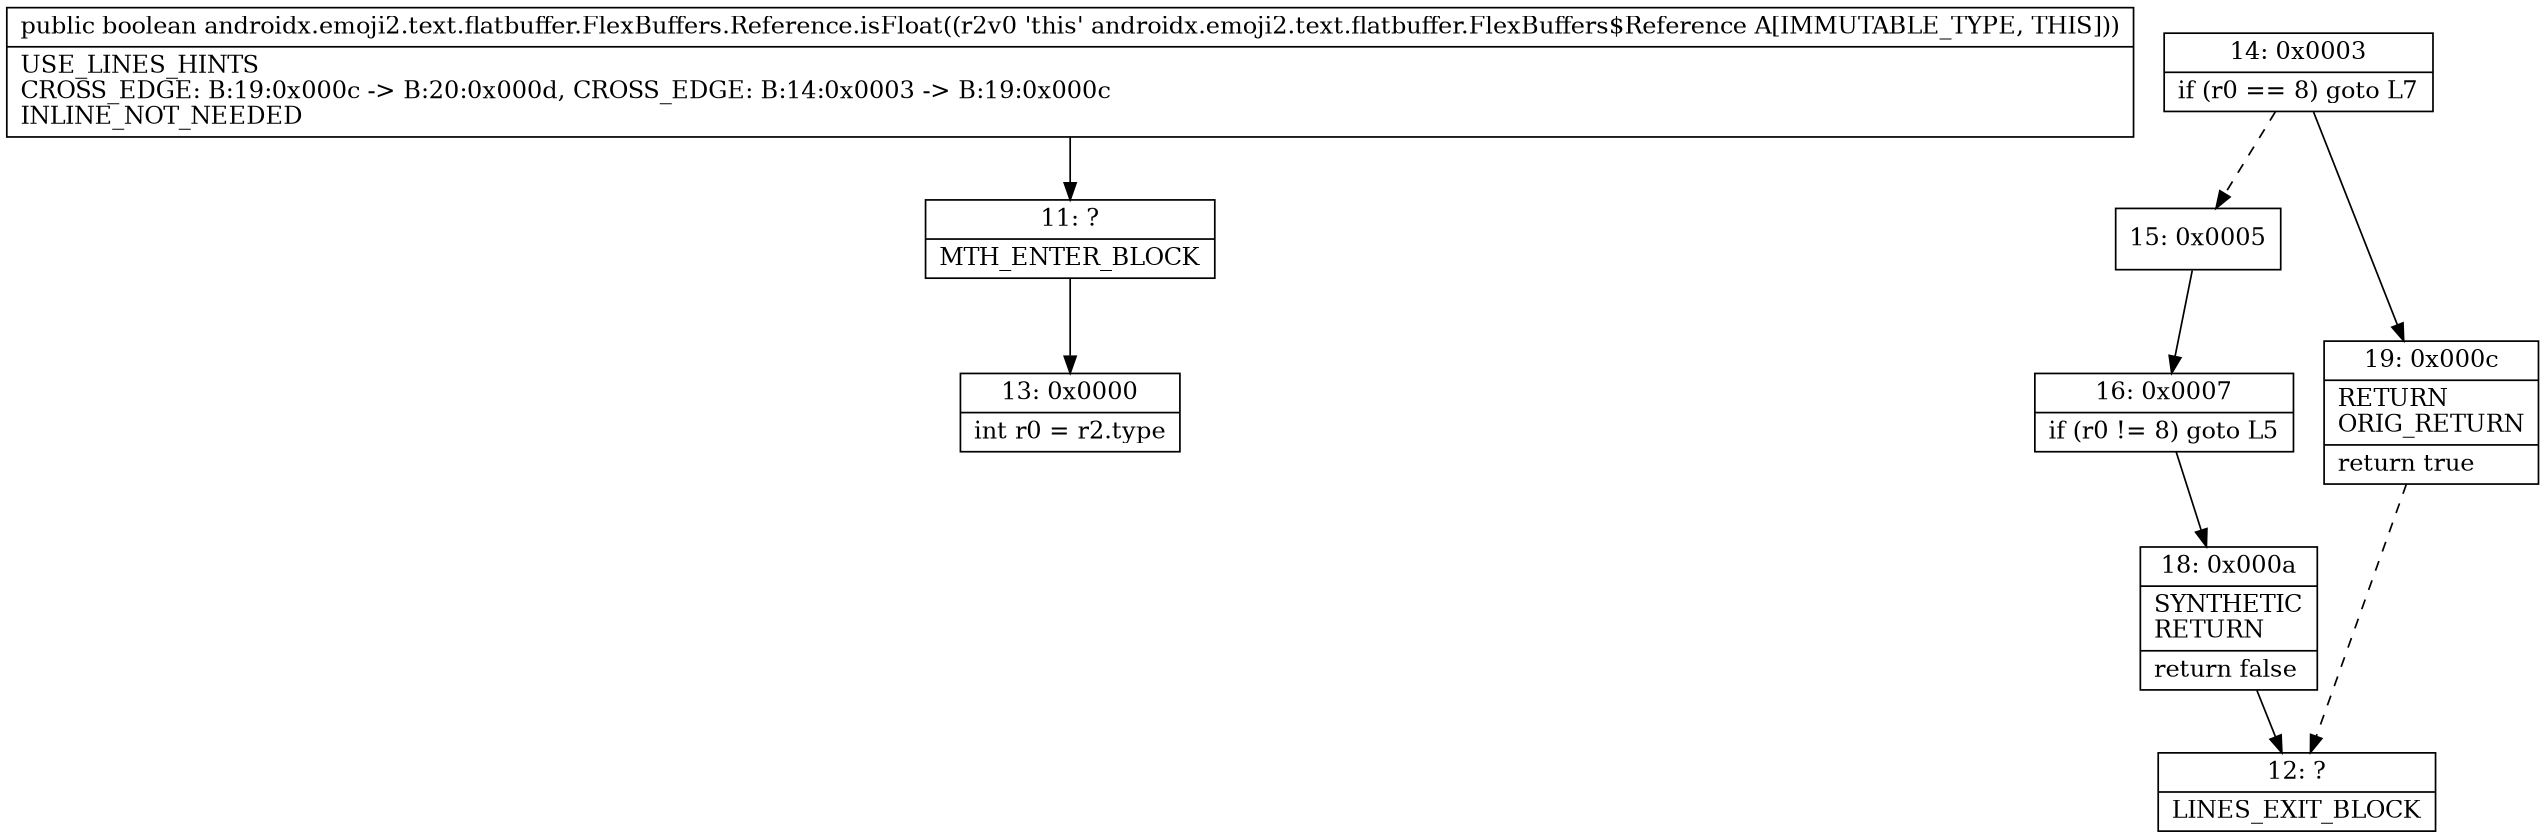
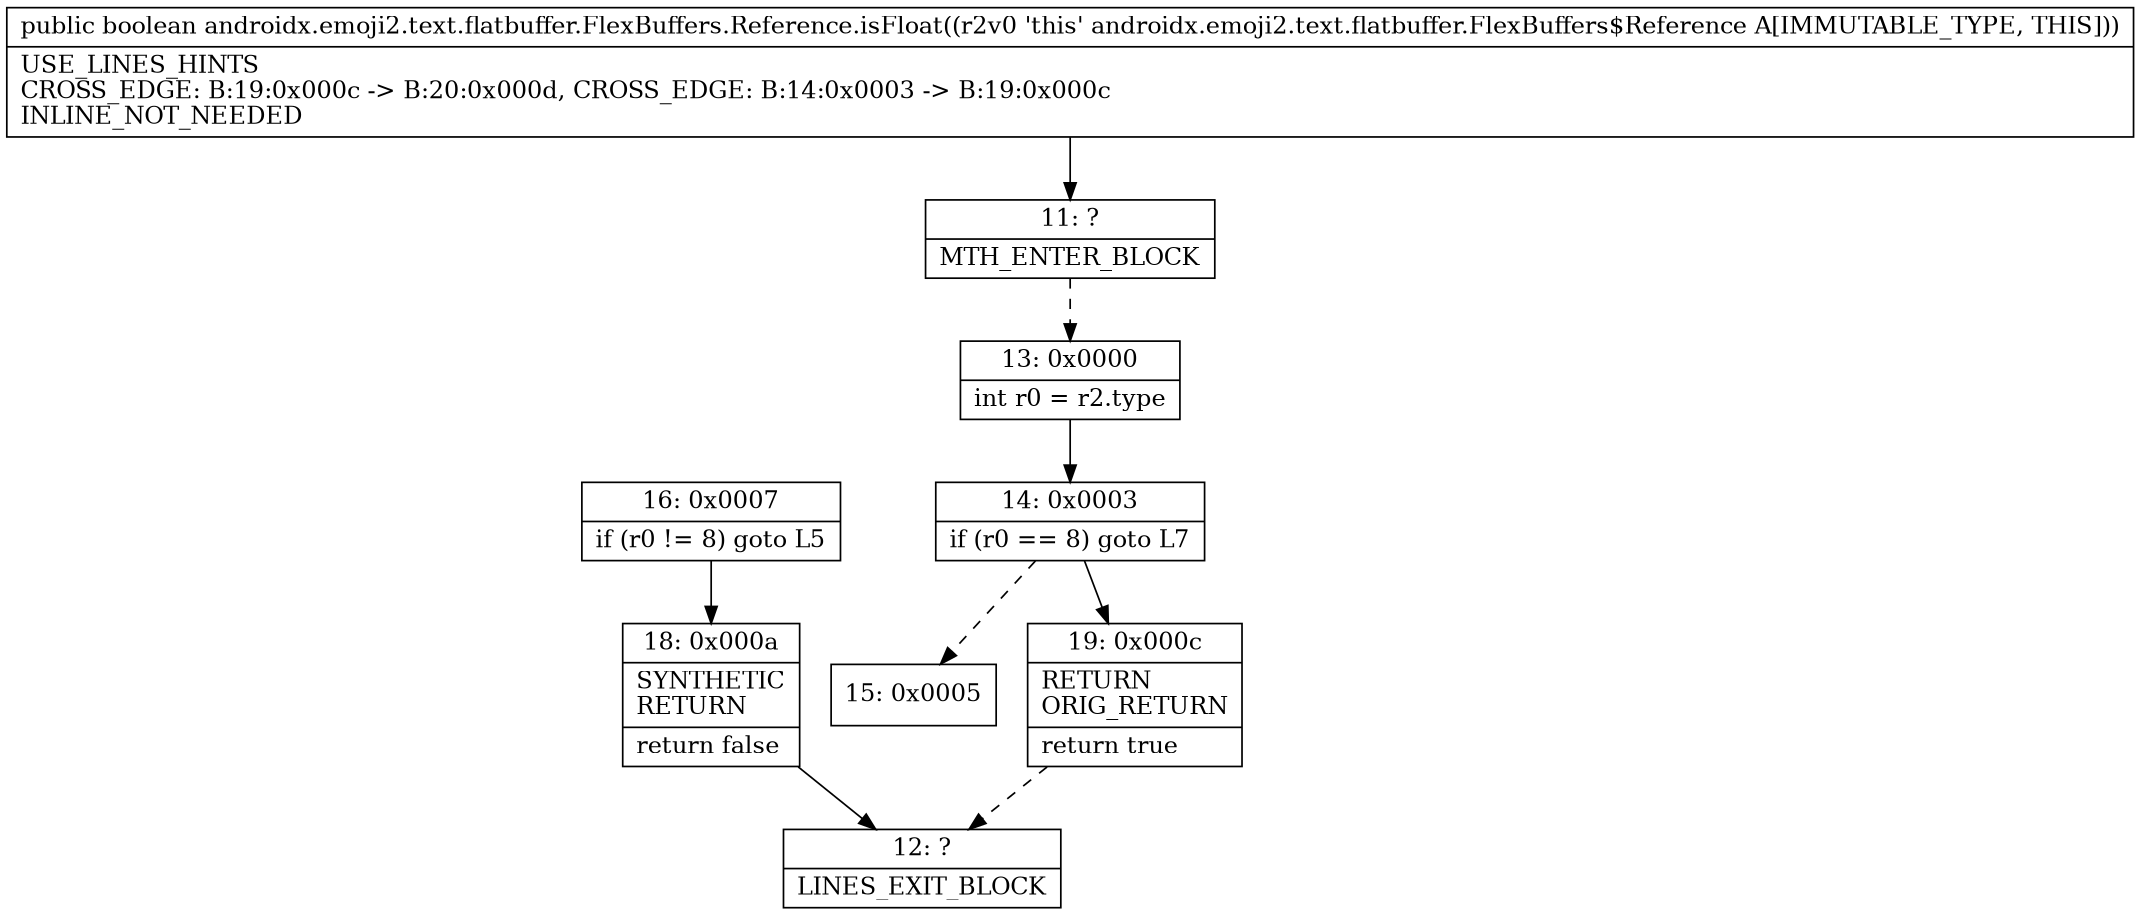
edge "15: 0x0005" -> "16: 0x0007": removed
edge "11: ?" -> "13: 0x0000": style solid -> dashed
edge "13: 0x0000" -> "14: 0x0003": added
